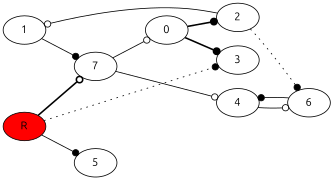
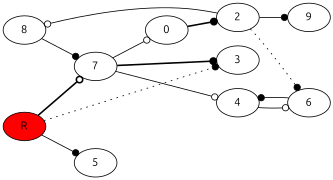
node "9": added
node "1": label "1" -> "8"
edge "0" -> "3": now "7" -> "3"
